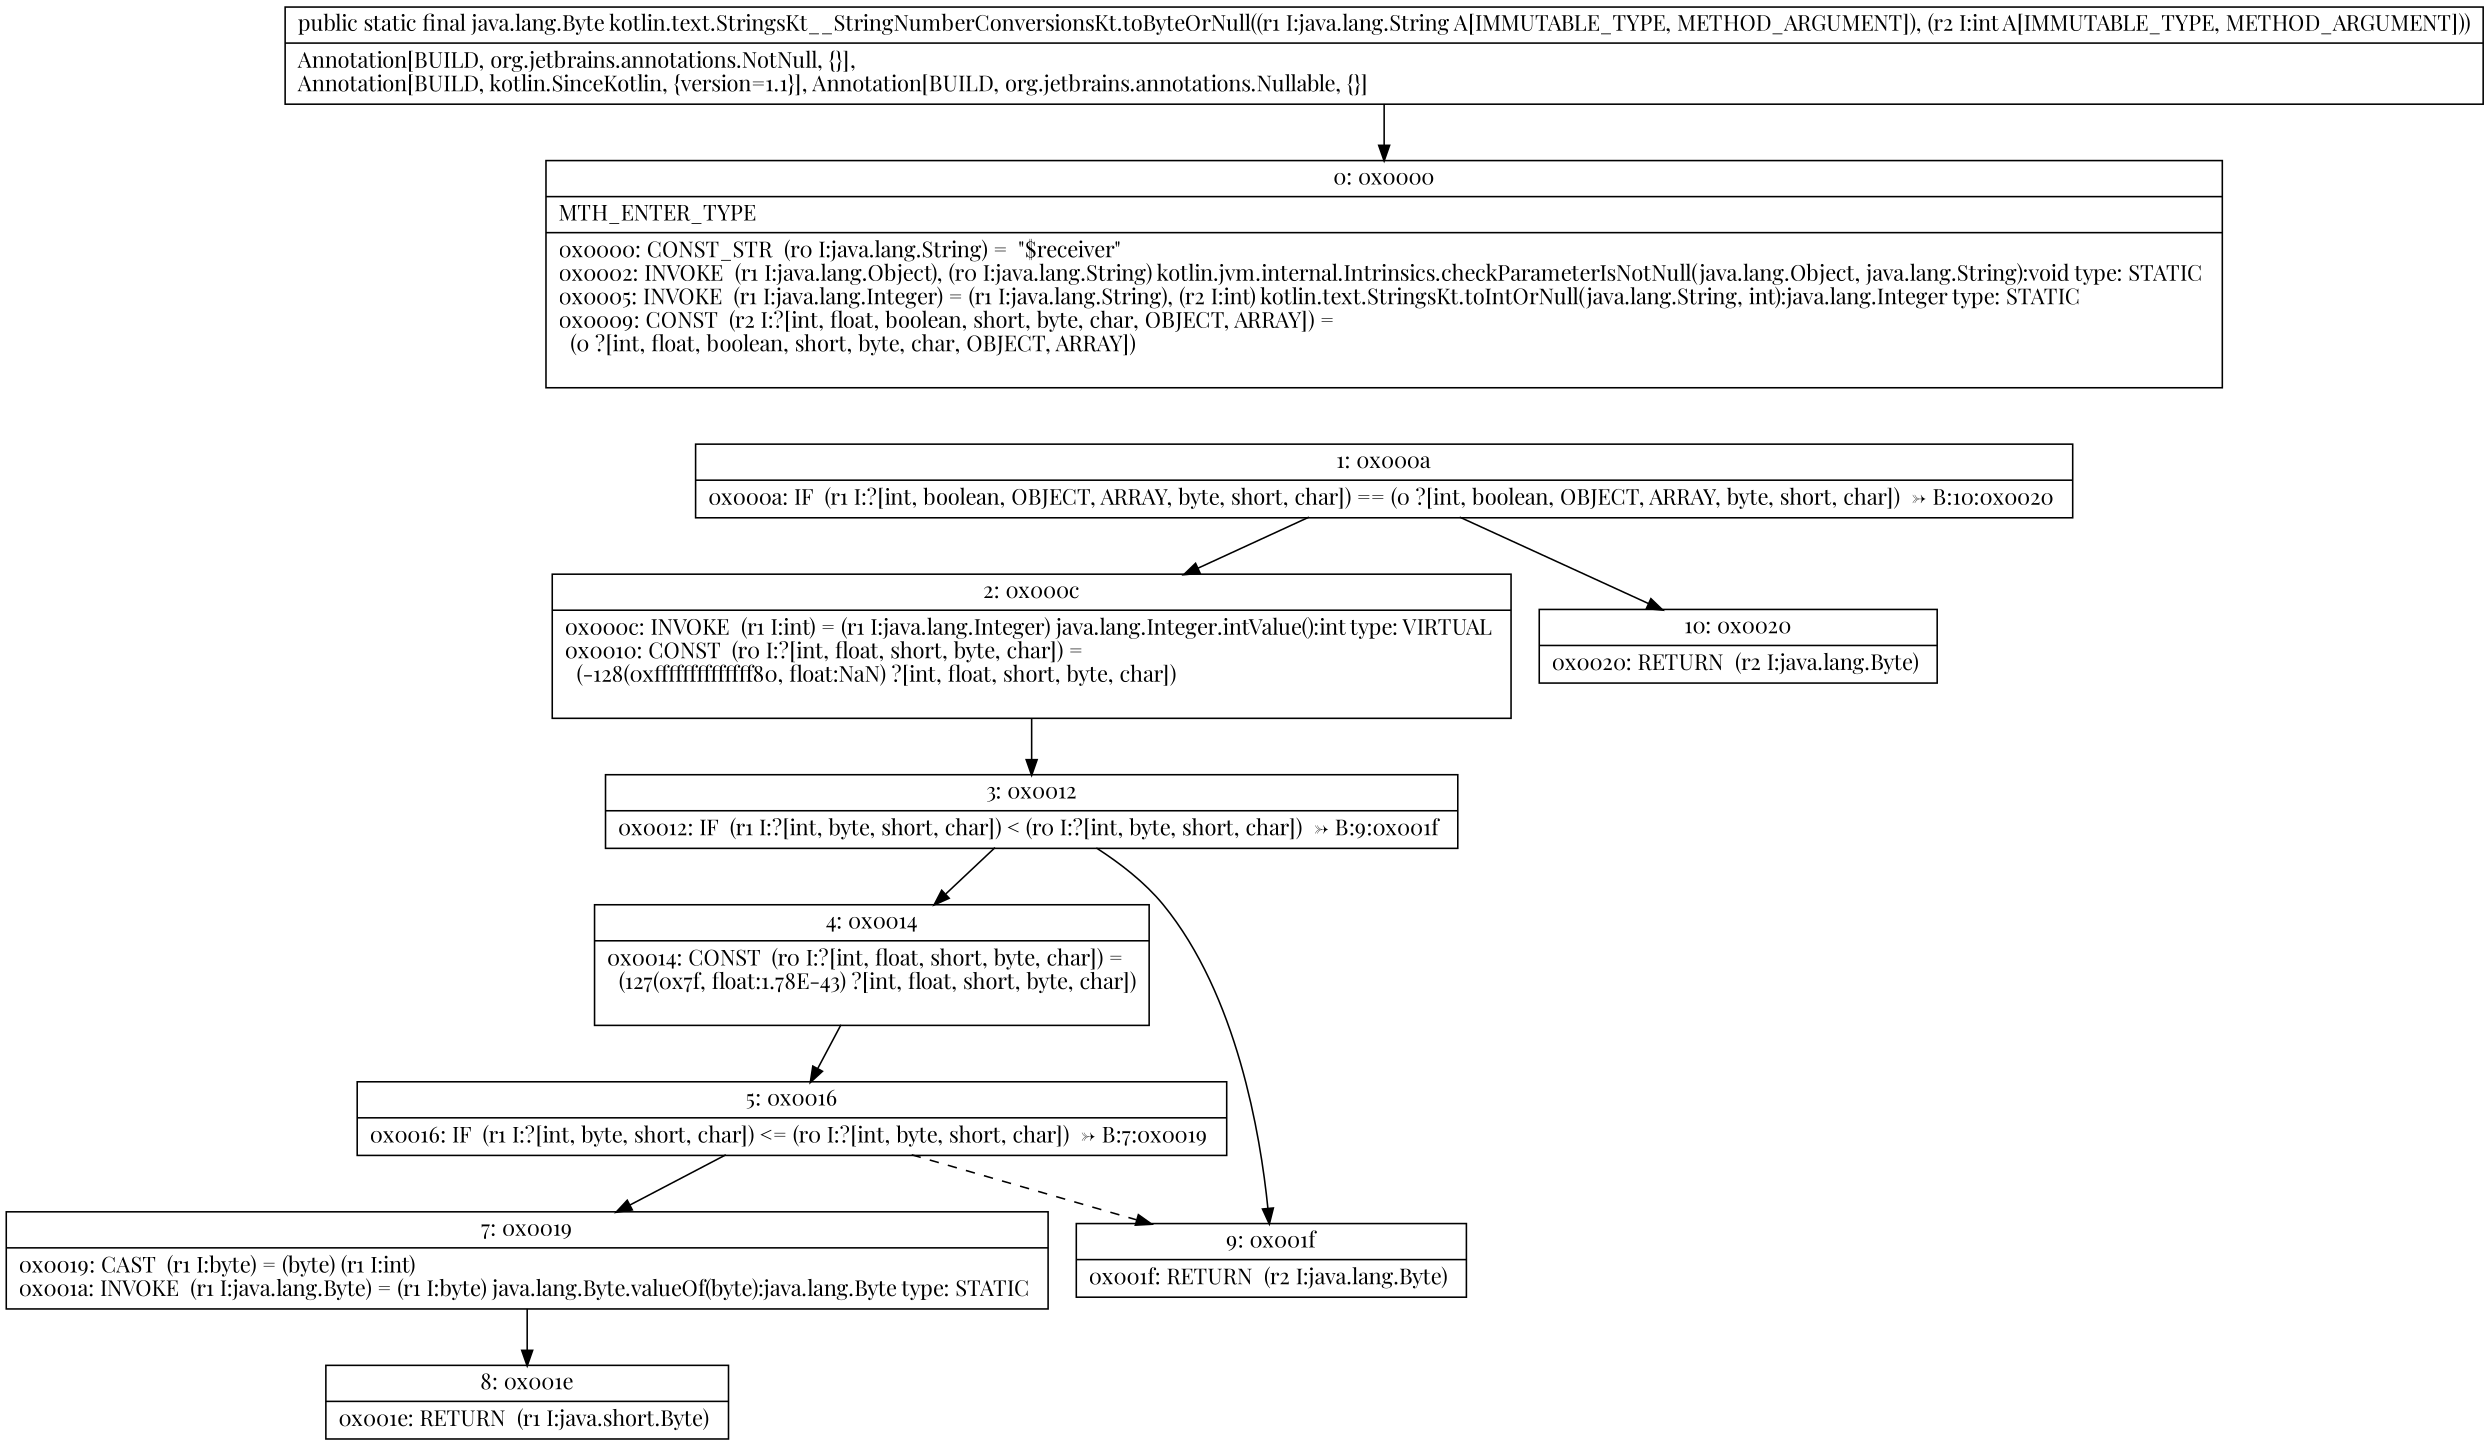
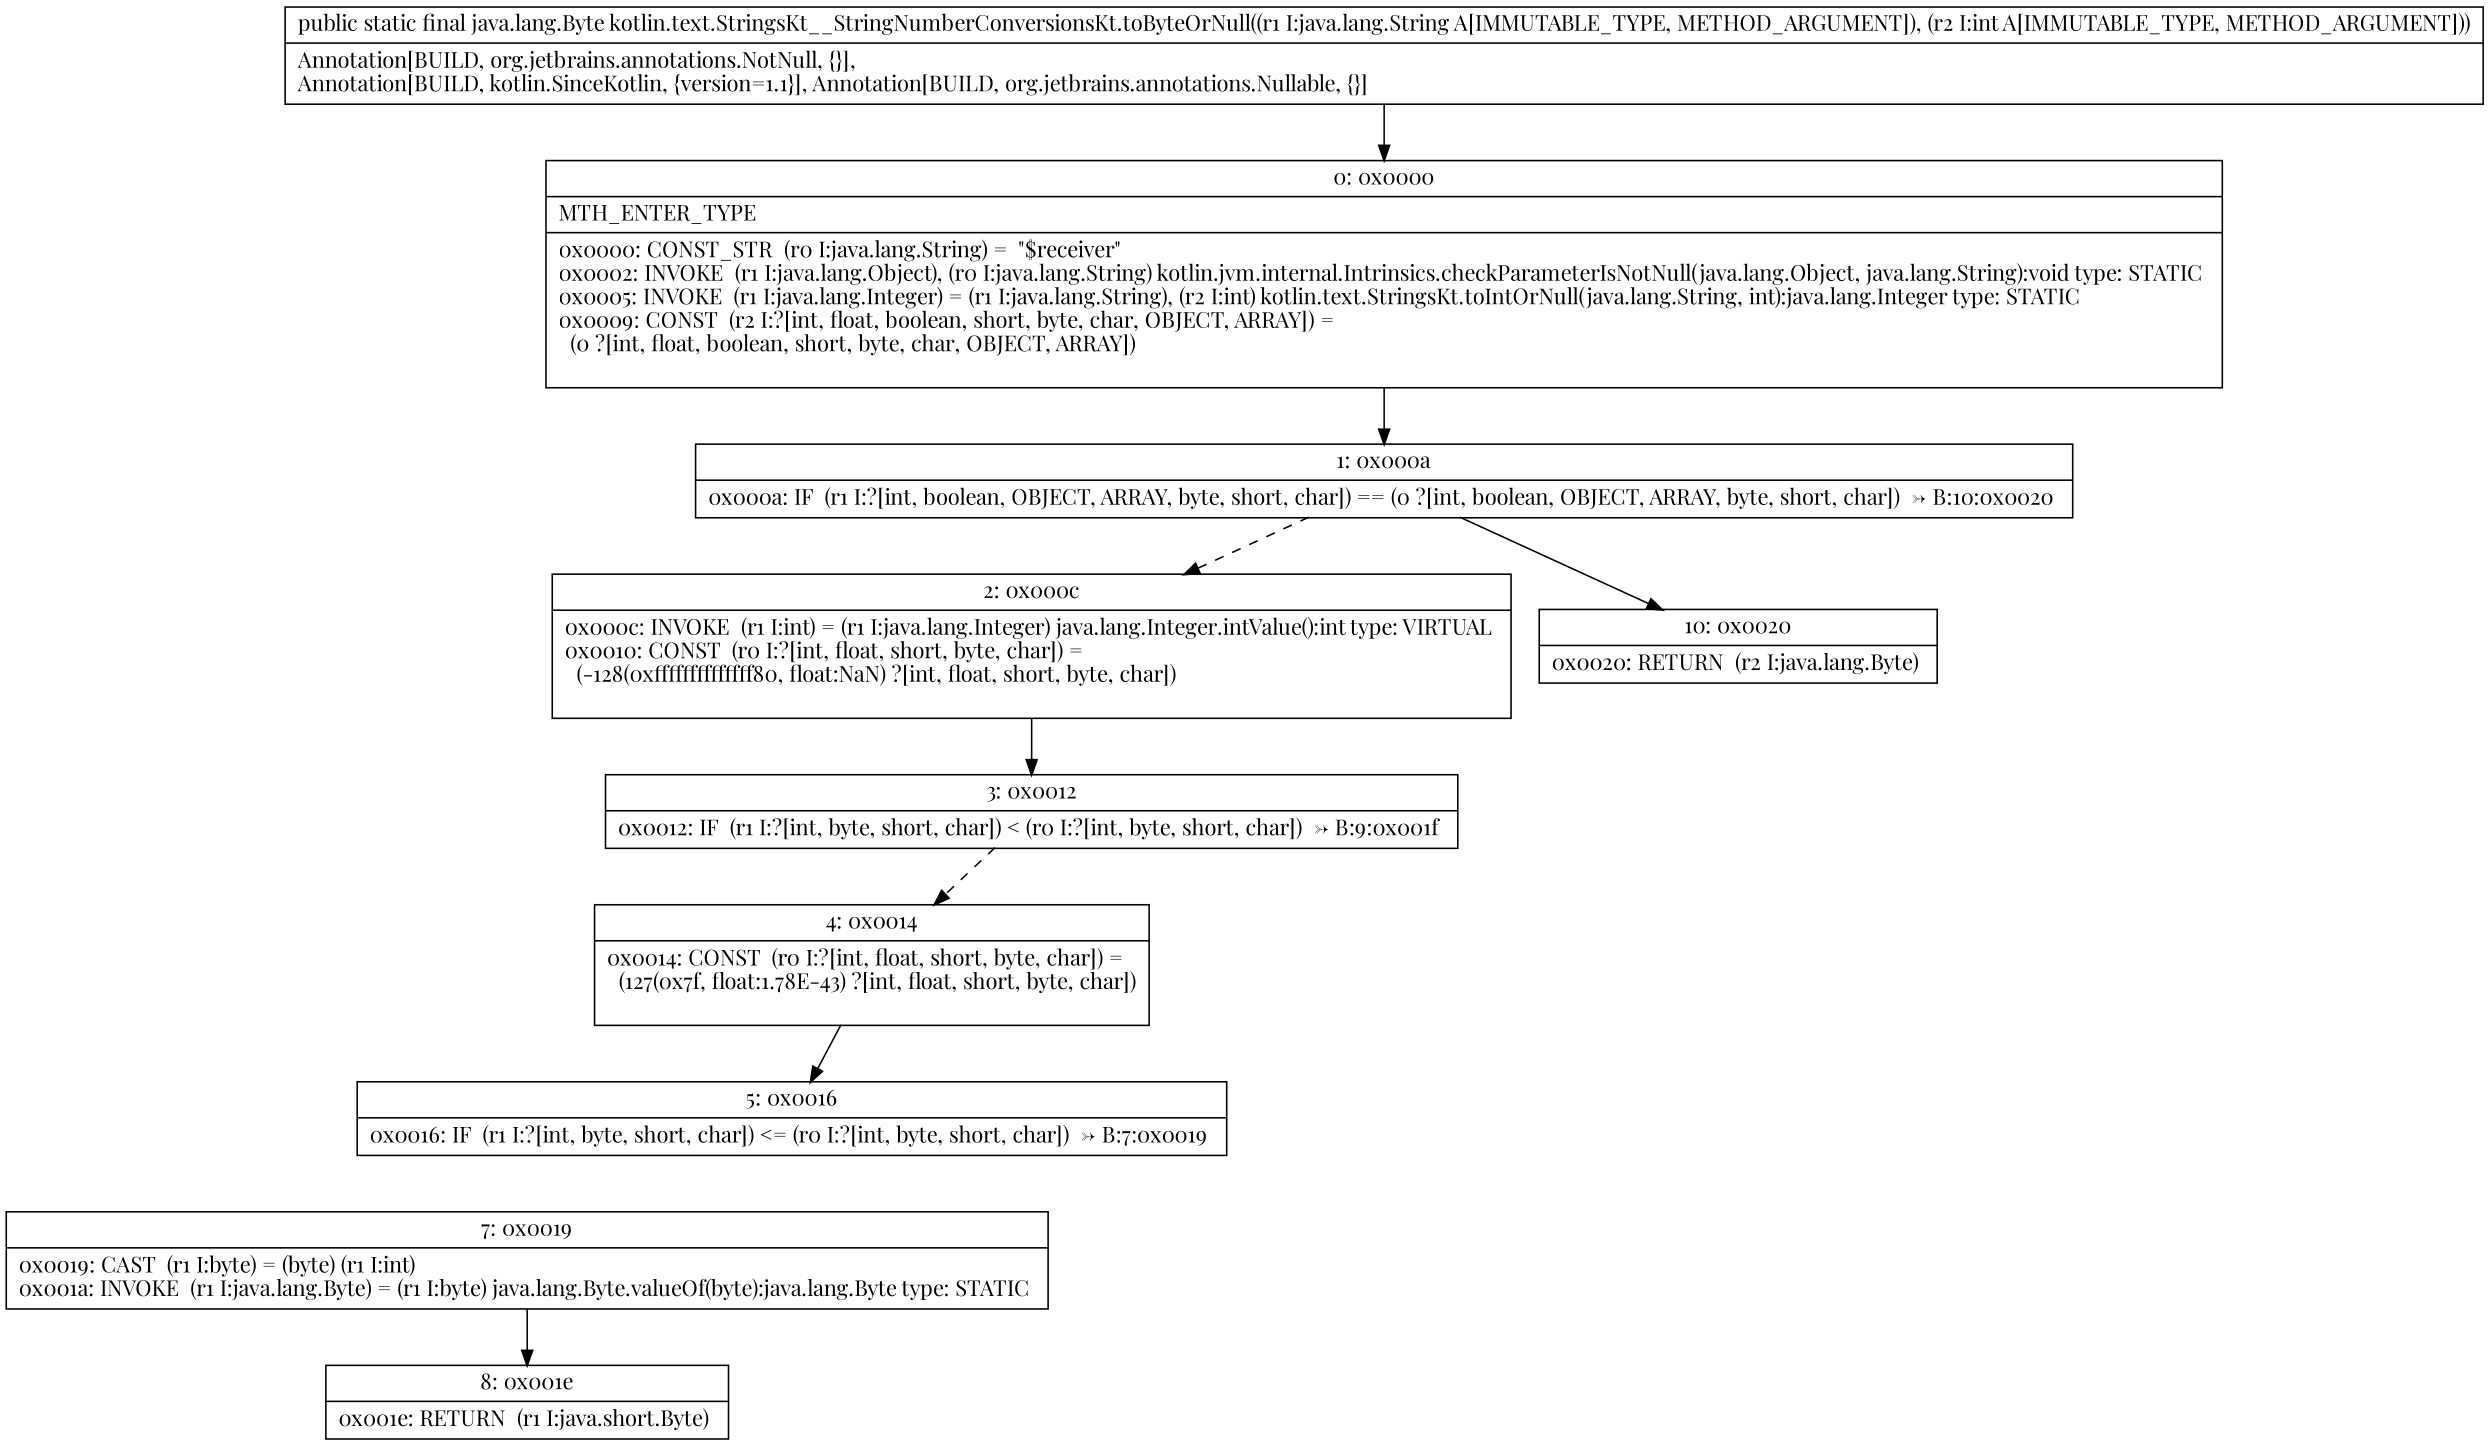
edge "0: 0x0000" -> "1: 0x000a": added
edge "1: 0x000a" -> "2: 0x000c": style solid -> dashed
edge "3: 0x0012" -> "4: 0x0014": style solid -> dashed
edge "5: 0x0016" -> "7: 0x0019": removed
node "9: 0x001f": removed
